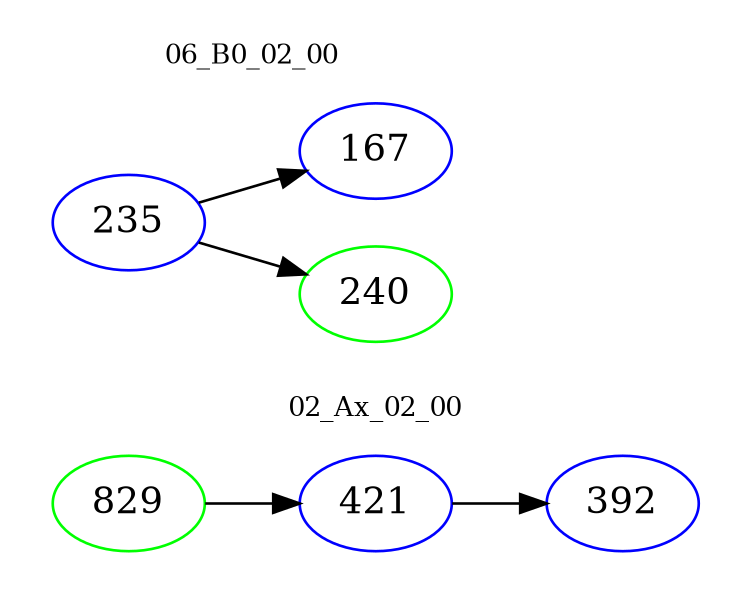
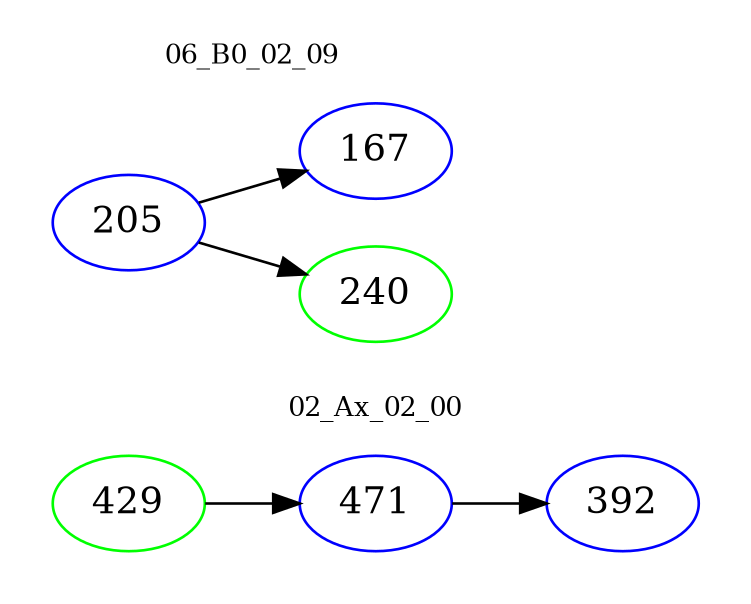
cluster "06_B0_02_00": label "06_B0_02_00" -> "06_B0_02_09"
node "235": label "235" -> "205"
node "829": label "829" -> "429"
node "421": label "421" -> "471"
